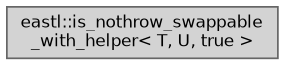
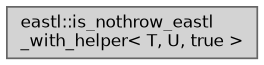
node "eastl::is_nothrow_swappable _with_helper< T, U, true >": label "eastl::is_nothrow_swappable _with_helper< T, U, true >" -> "eastl::is_nothrow_eastl _with_helper< T, U, true >"
